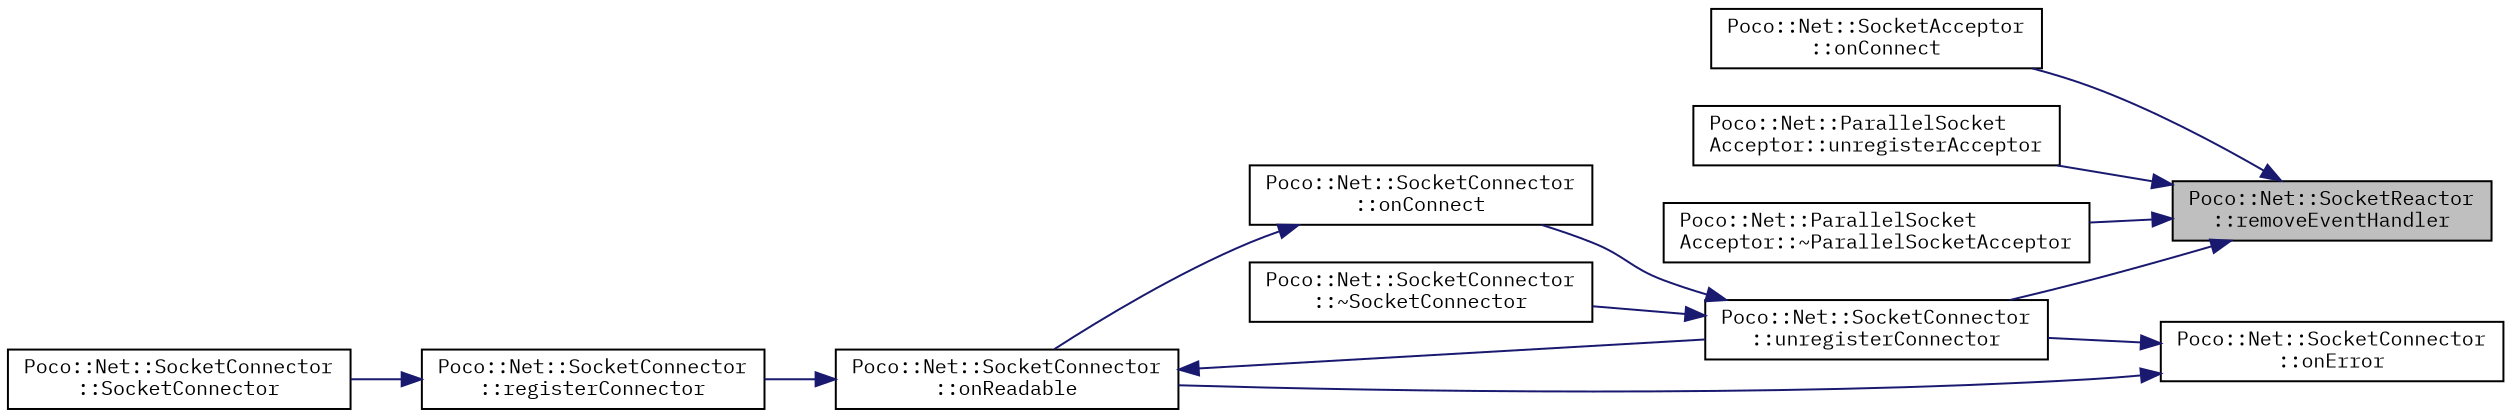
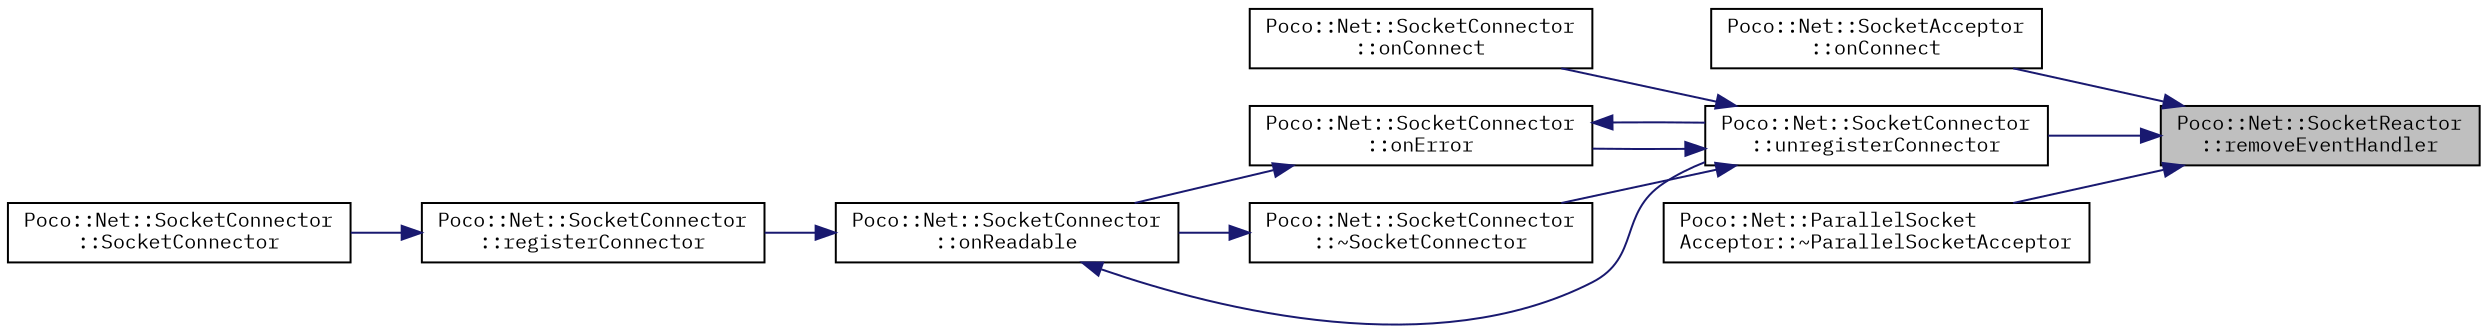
node "Poco::Net::ParallelSocket Acceptor::unregisterAcceptor": removed
edge "Poco::Net::SocketConnector ::onError" -> "Poco::Net::SocketConnector ::unregisterConnector": added
edge "Poco::Net::SocketConnector ::onReadable" -> "Poco::Net::SocketConnector ::onConnect": now "Poco::Net::SocketConnector ::onReadable" -> "Poco::Net::SocketConnector ::~SocketConnector"
